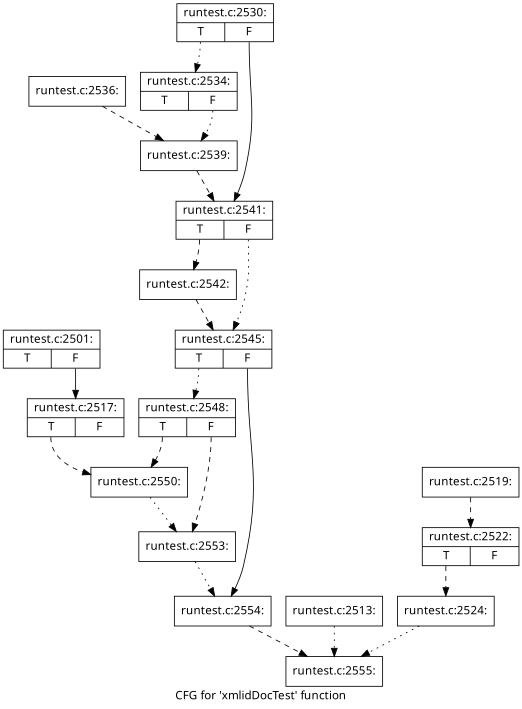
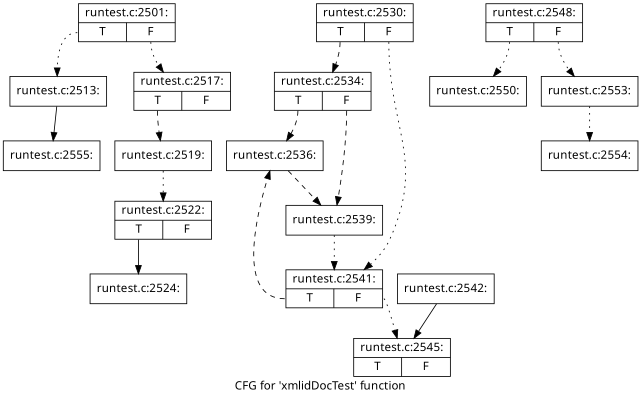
edge "runtest.c:2501:" -> "runtest.c:2513:": added
edge "runtest.c:2530:" -> "runtest.c:2534:": style dotted -> dashed
edge "runtest.c:2530:" -> "runtest.c:2541:": style solid -> dotted
edge "runtest.c:2534:" -> "runtest.c:2539:": style dotted -> dashed
edge "runtest.c:2534:" -> "runtest.c:2536:": added
edge "runtest.c:2539:" -> "runtest.c:2541:": style dashed -> dotted
edge "runtest.c:2541:" -> "runtest.c:2542:": now "runtest.c:2541:" -> "runtest.c:2536:"
edge "runtest.c:2542:" -> "runtest.c:2545:": style dashed -> solid
edge "runtest.c:2501:" -> "runtest.c:2517:": style solid -> dotted
edge "runtest.c:2545:" -> "runtest.c:2548:": removed
edge "runtest.c:2548:" -> "runtest.c:2550:": style dashed -> dotted
edge "runtest.c:2517:" -> "runtest.c:2550:": now "runtest.c:2517:" -> "runtest.c:2519:"
edge "runtest.c:2545:" -> "runtest.c:2554:": removed
edge "runtest.c:2548:" -> "runtest.c:2553:": style dashed -> dotted
edge "runtest.c:2519:" -> "runtest.c:2522:": style dashed -> dotted
edge "runtest.c:2550:" -> "runtest.c:2553:": removed
edge "runtest.c:2522:" -> "runtest.c:2524:": style dashed -> solid
edge "runtest.c:2513:" -> "runtest.c:2555:": style dotted -> solid
edge "runtest.c:2554:" -> "runtest.c:2555:": removed
edge "runtest.c:2524:" -> "runtest.c:2555:": removed
